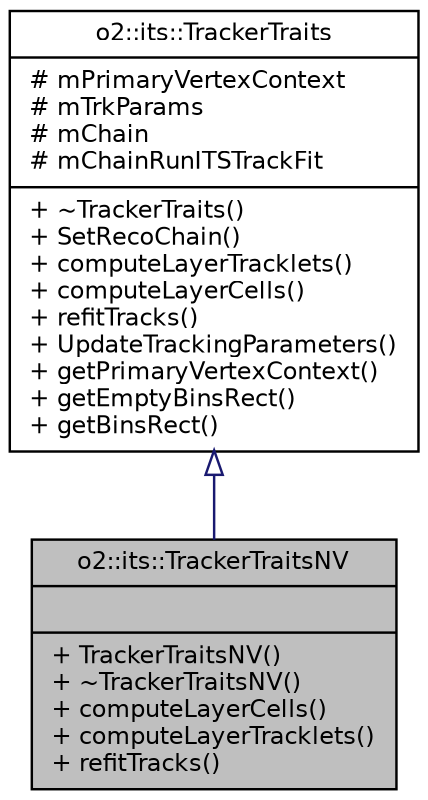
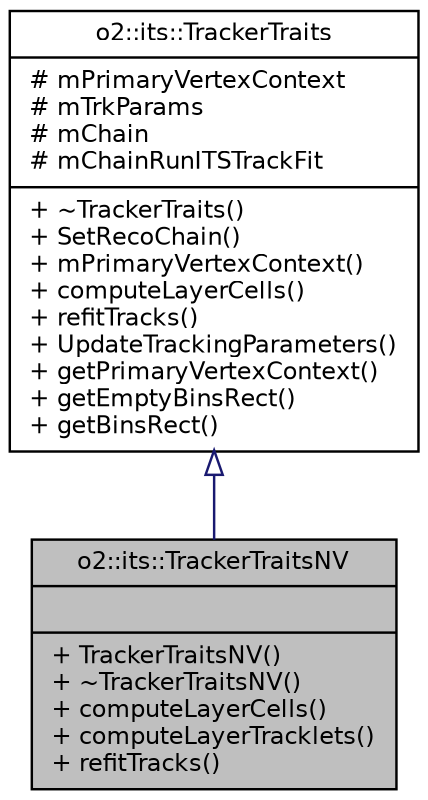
node "o2::its::TrackerTraits": text "+ computeLayerTracklets()" -> "+ mPrimaryVertexContext()"
